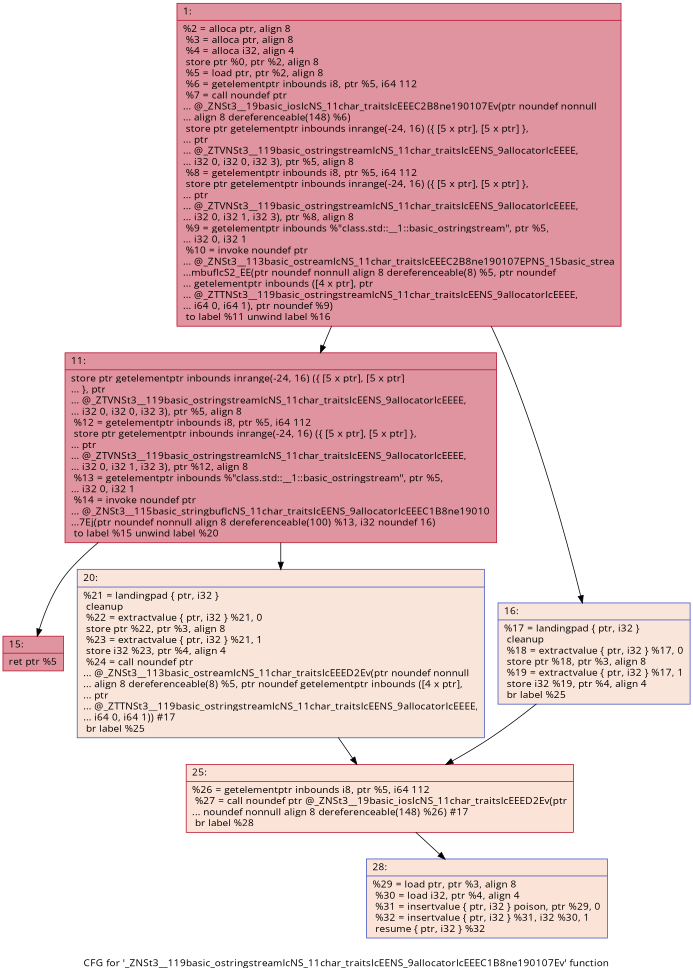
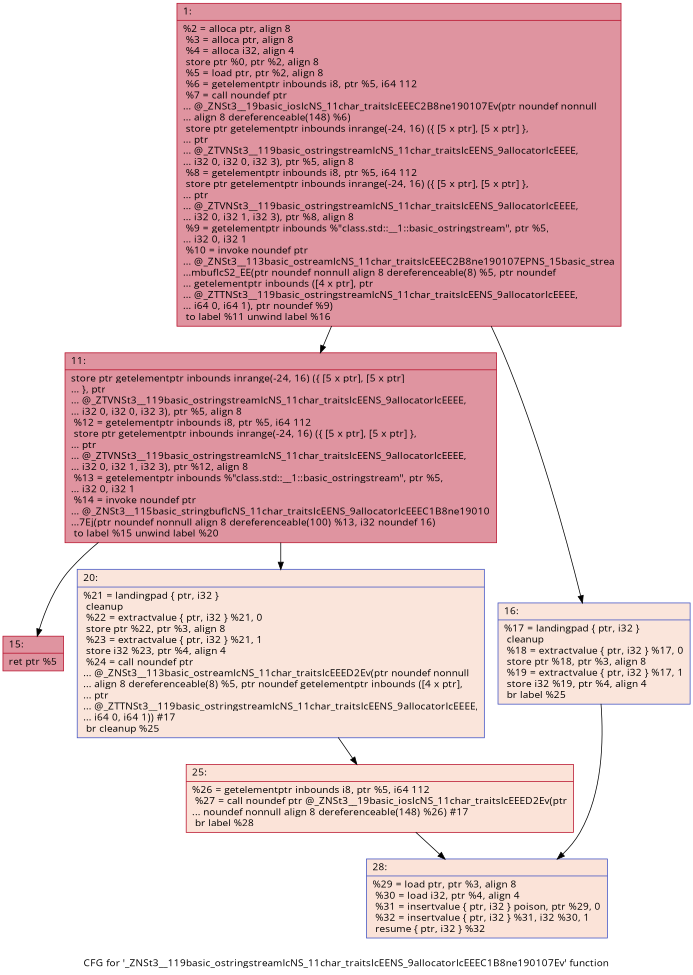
node "20:": text "br label %25" -> "br cleanup %25"
edge "16:" -> "25:": now "16:" -> "28:"
